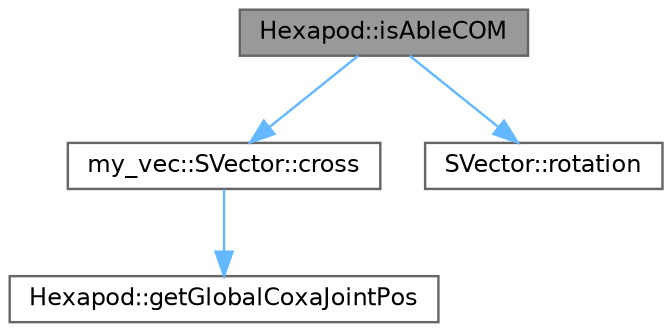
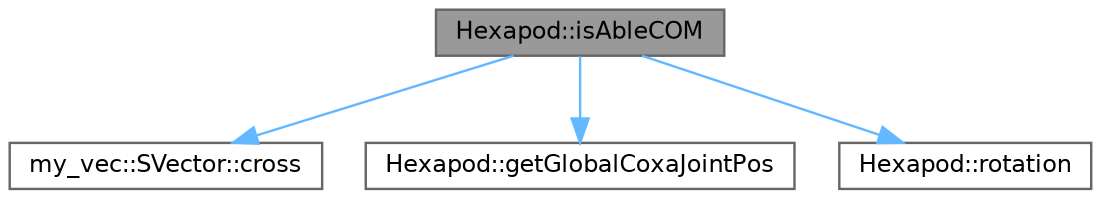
node "SVector::rotation": label "SVector::rotation" -> "Hexapod::rotation"
edge "my_vec::SVector::cross" -> "Hexapod::getGlobalCoxaJointPos": now "Hexapod::isAbleCOM" -> "Hexapod::getGlobalCoxaJointPos"
